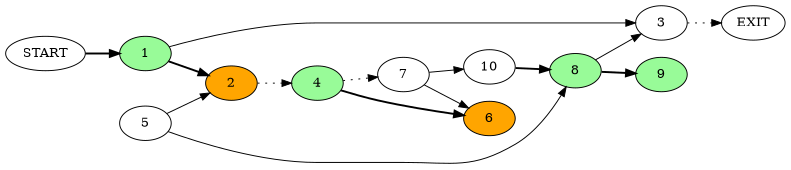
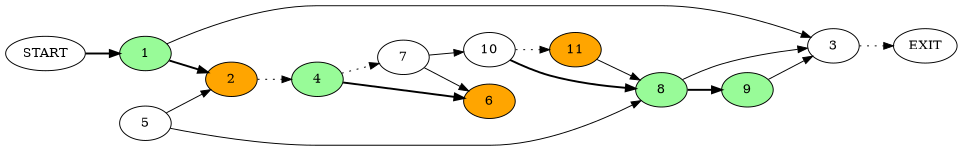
node "11": added
edge "9" -> "3": added
